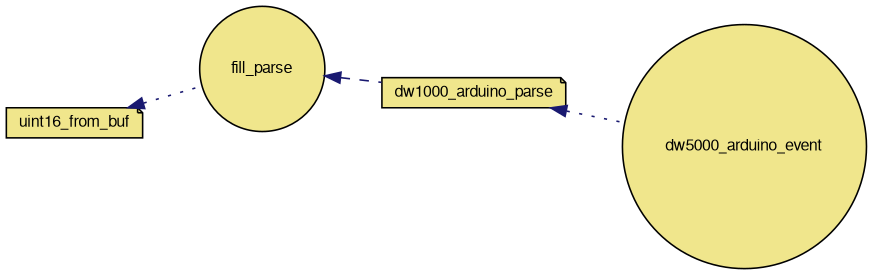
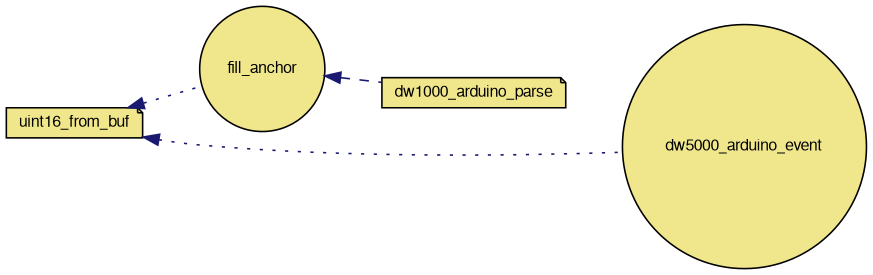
node "fill_parse": label "fill_parse" -> "fill_anchor"
edge "dw5000_arduino_event" -> "dw1000_arduino_parse": now "dw5000_arduino_event" -> "uint16_from_buf"
